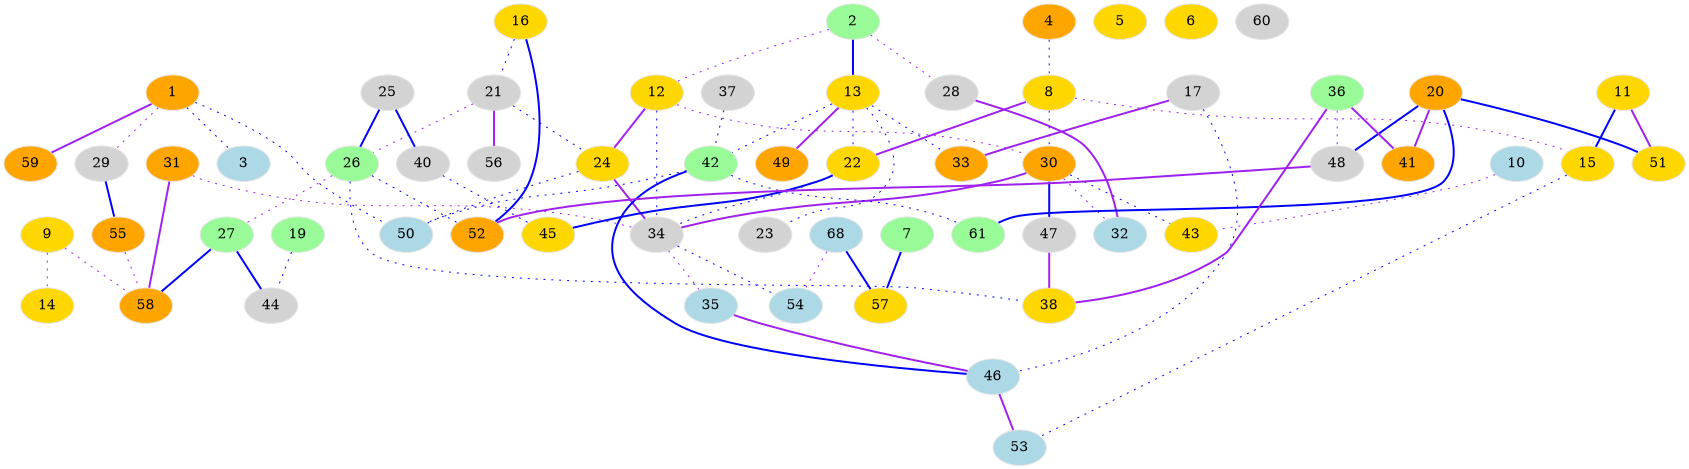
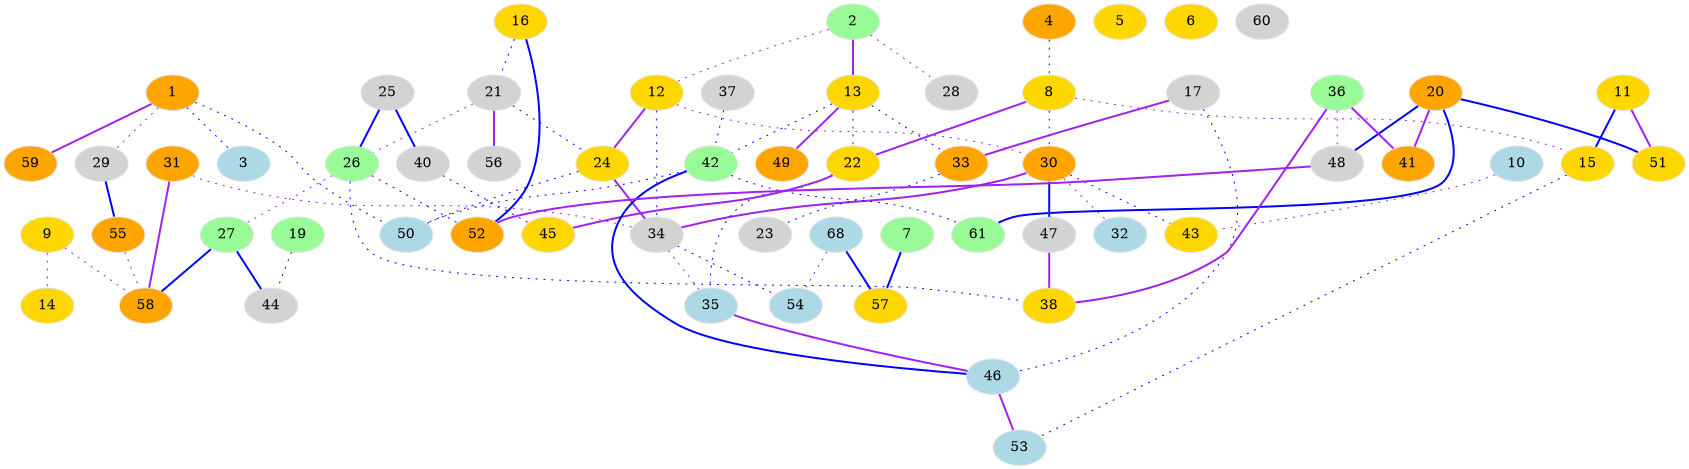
edge "2" -- "13": color blue -> purple
edge "28" -- "32": removed
edge "13" -- "23": now "33" -- "23"
edge "22" -- "45": color blue -> purple
edge "22" -- "34": now "22" -- "35"
